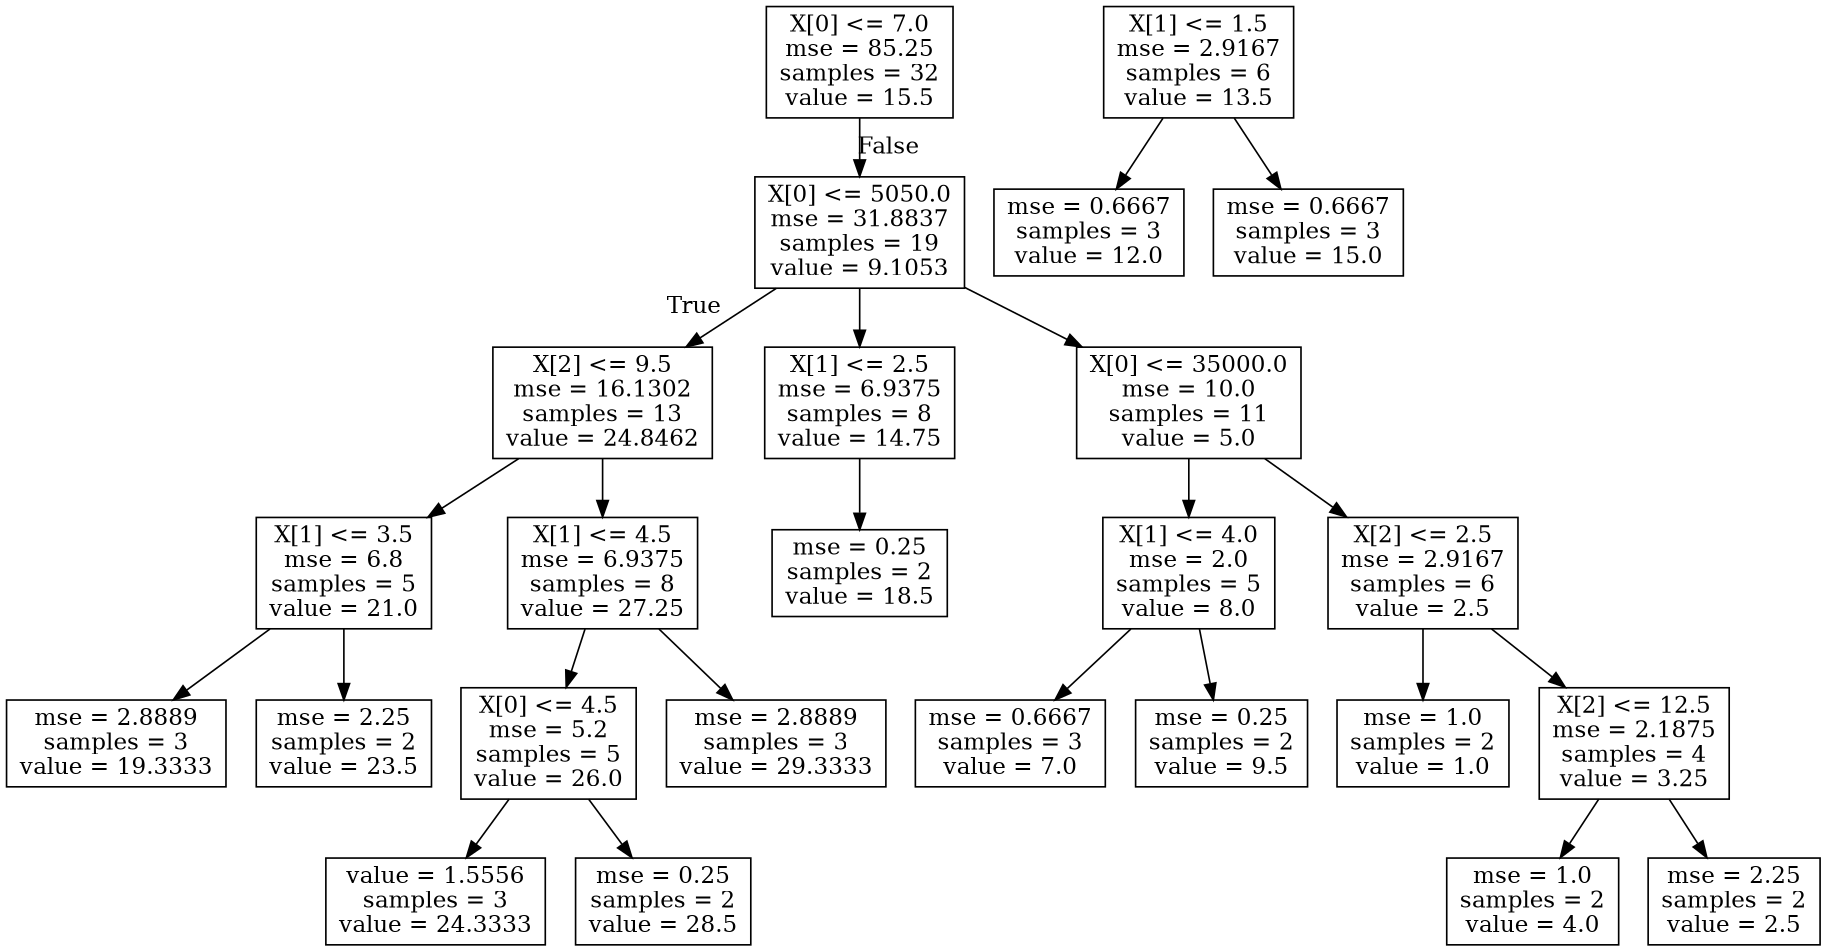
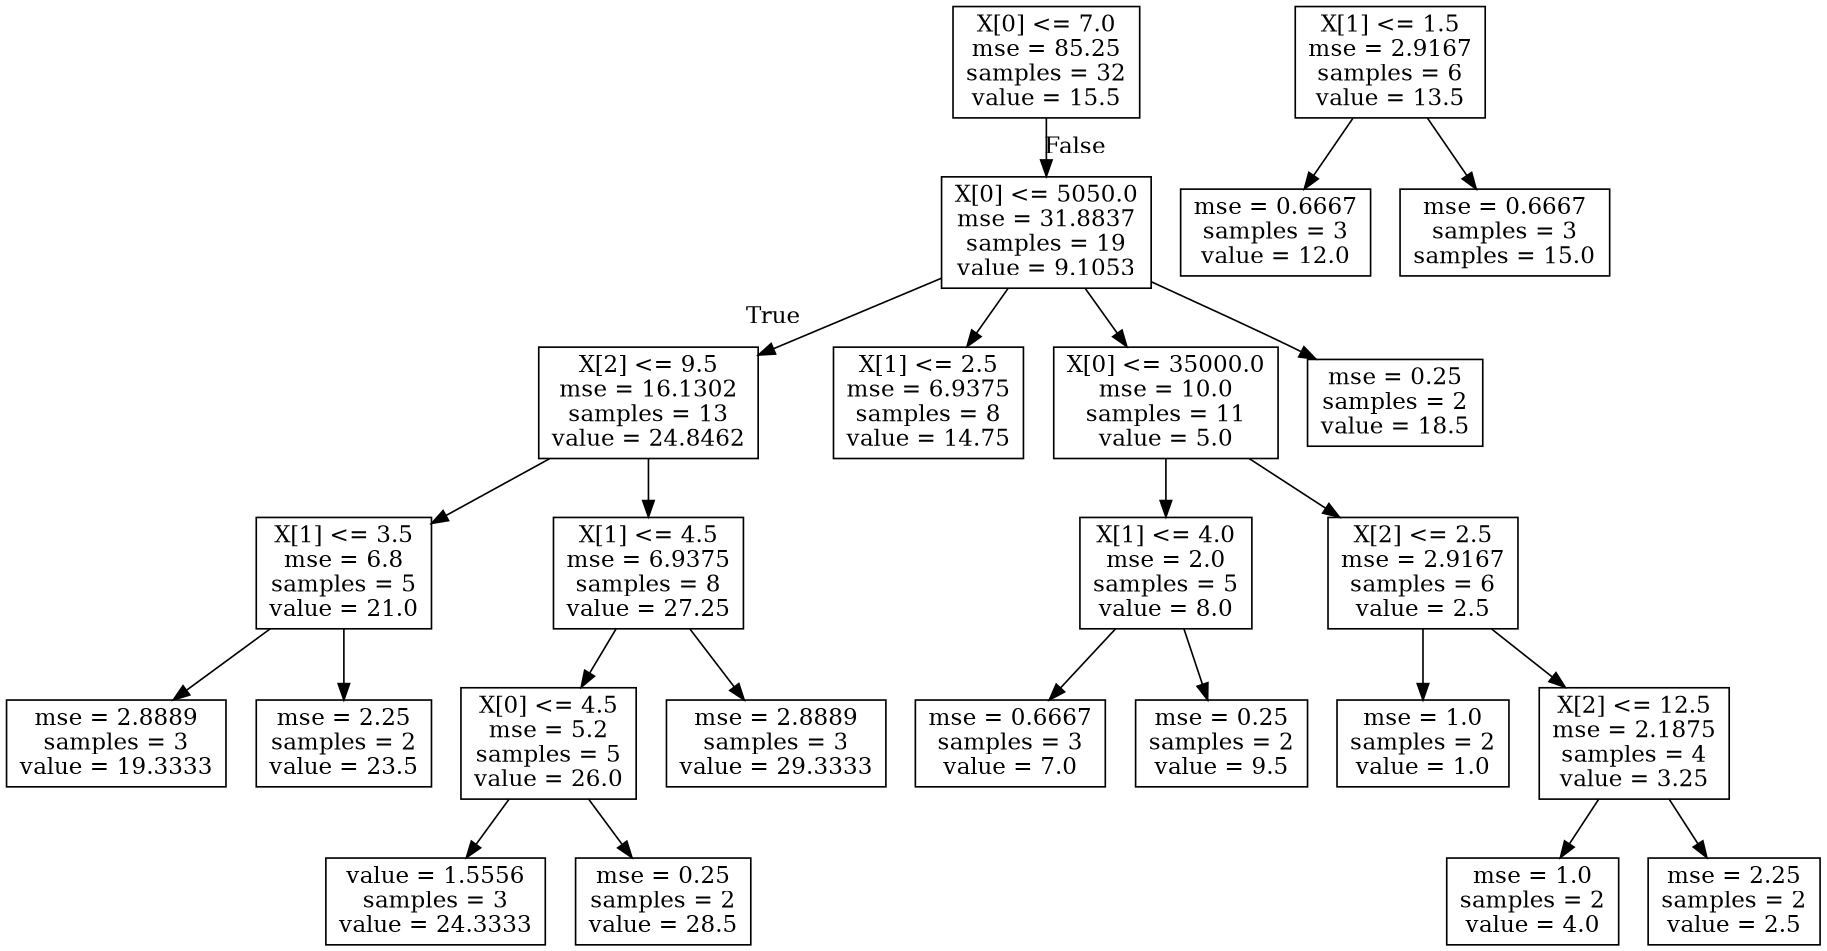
node "mse = 0.6667 samples = 3 value = 15.0": label "mse = 0.6667 samples = 3 value = 15.0" -> "mse = 0.6667 samples = 3 samples = 15.0"
edge "X[1] <= 2.5 mse = 6.9375 samples = 8 value = 14.75" -> "mse = 0.25 samples = 2 value = 18.5": now "X[0] <= 5050.0 mse = 31.8837 samples = 19 value = 9.1053" -> "mse = 0.25 samples = 2 value = 18.5"
